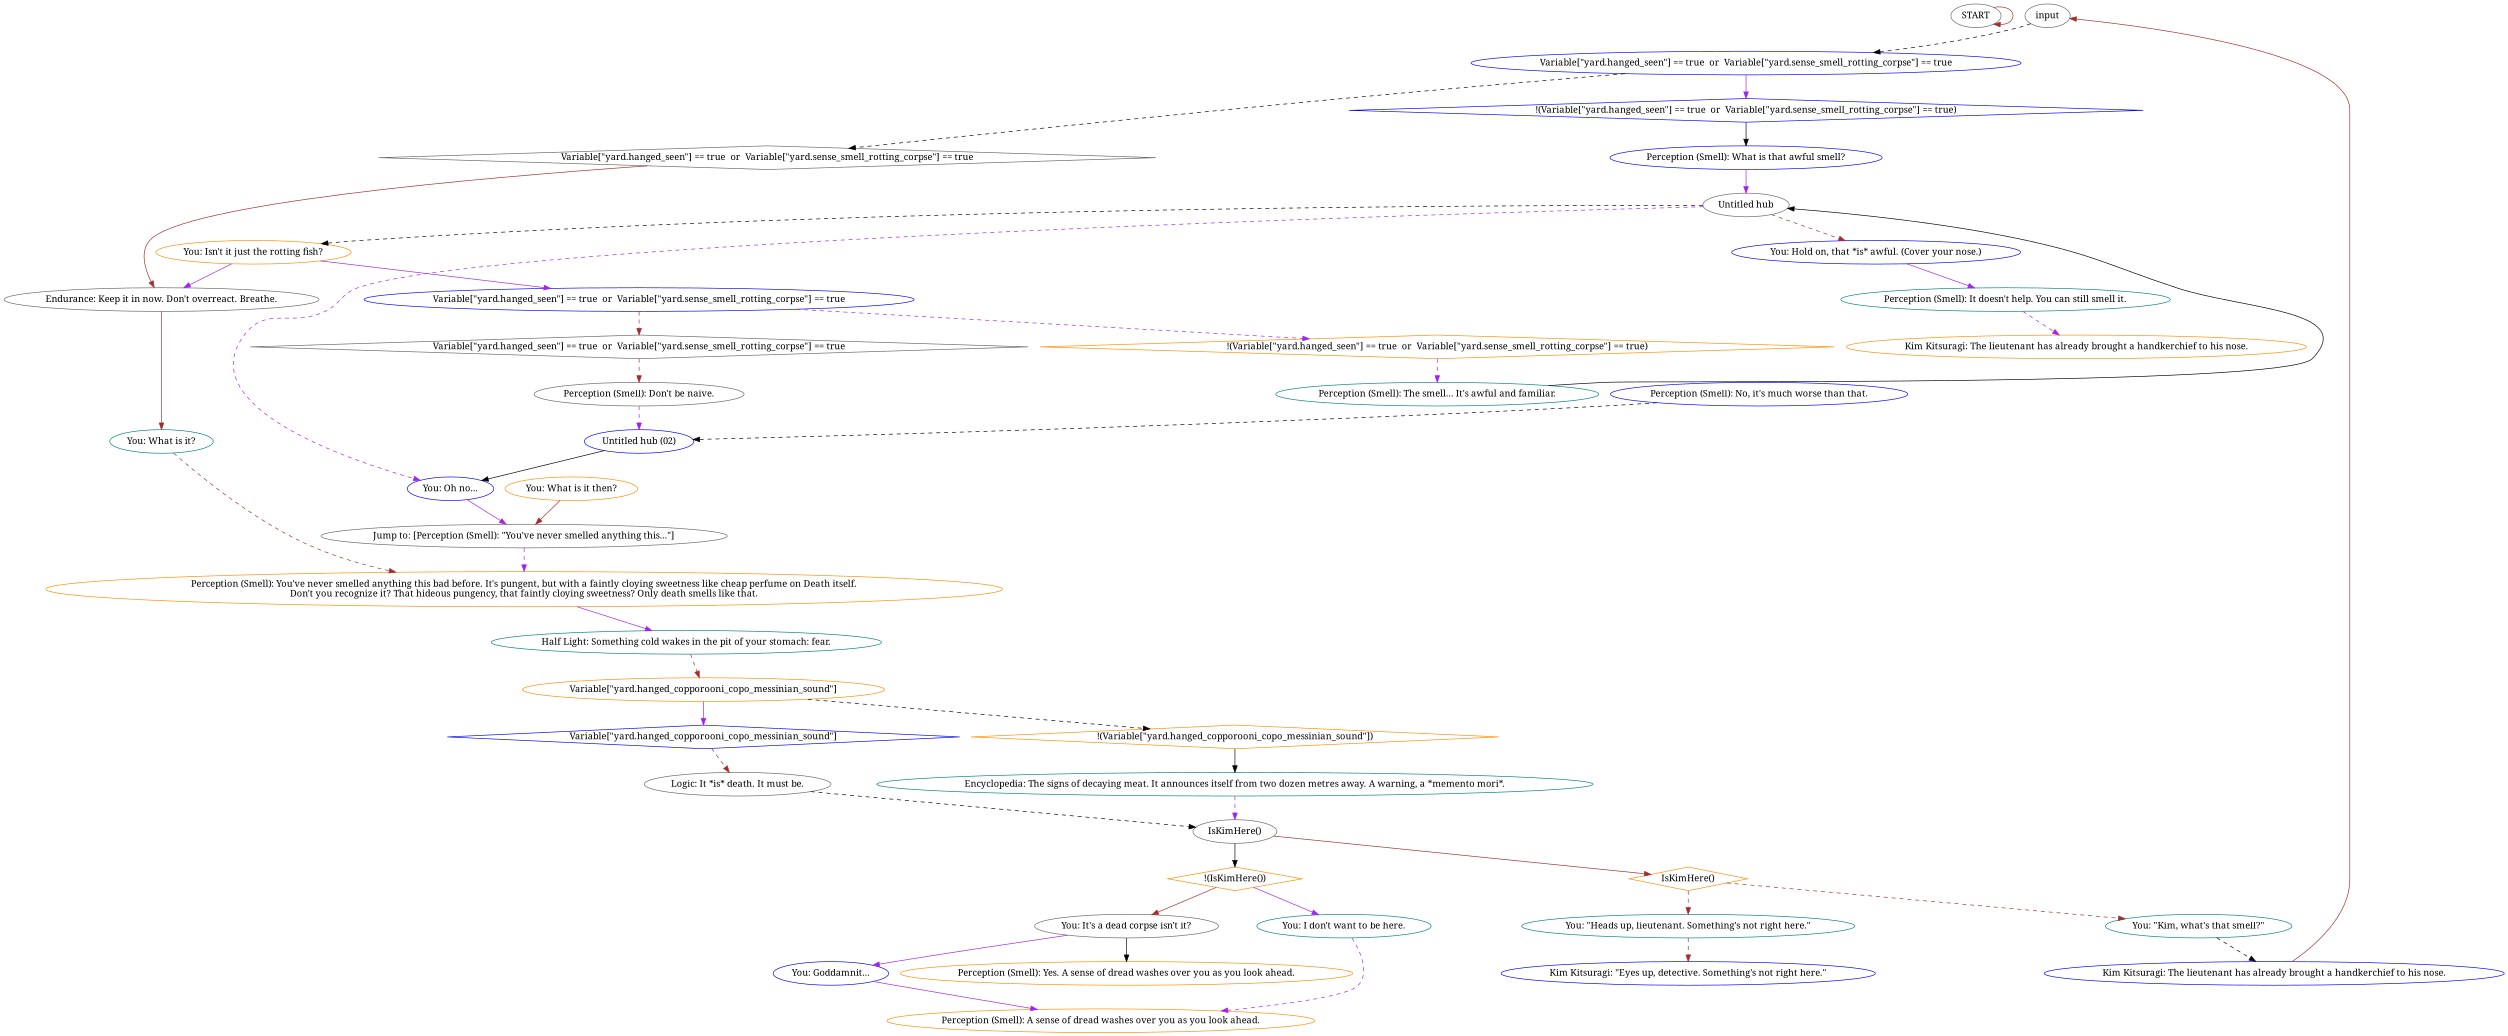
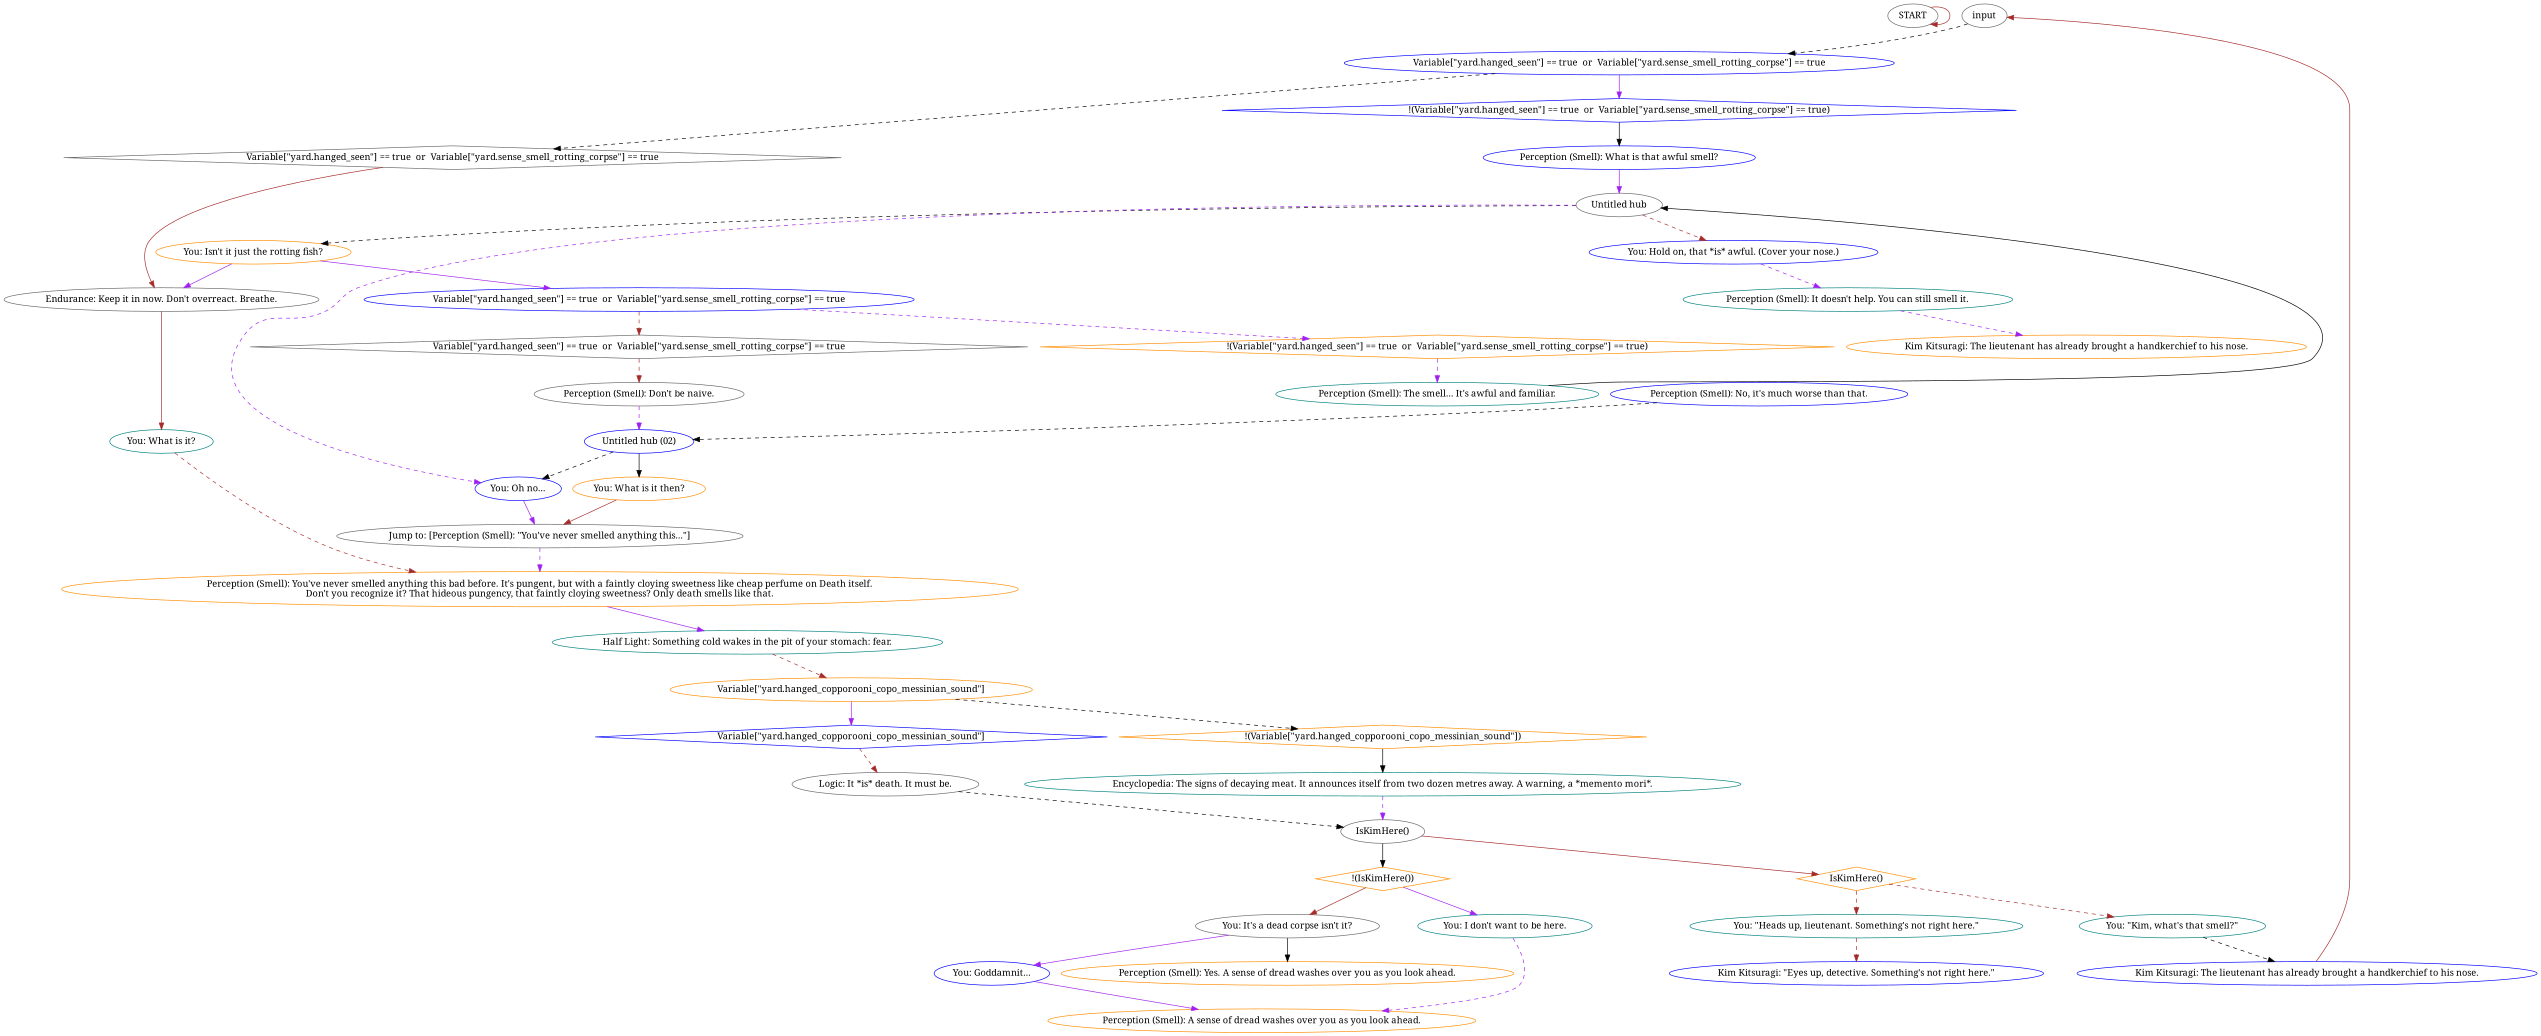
edge "You: Hold on, that *is* awful. (Cover your nose.)" -> "Perception (Smell): It doesn't help. You can still smell it.": style solid -> dashed
edge "Untitled hub (02)" -> "You: What is it then?": added
edge "Untitled hub (02)" -> "You: Oh no...": style solid -> dashed
